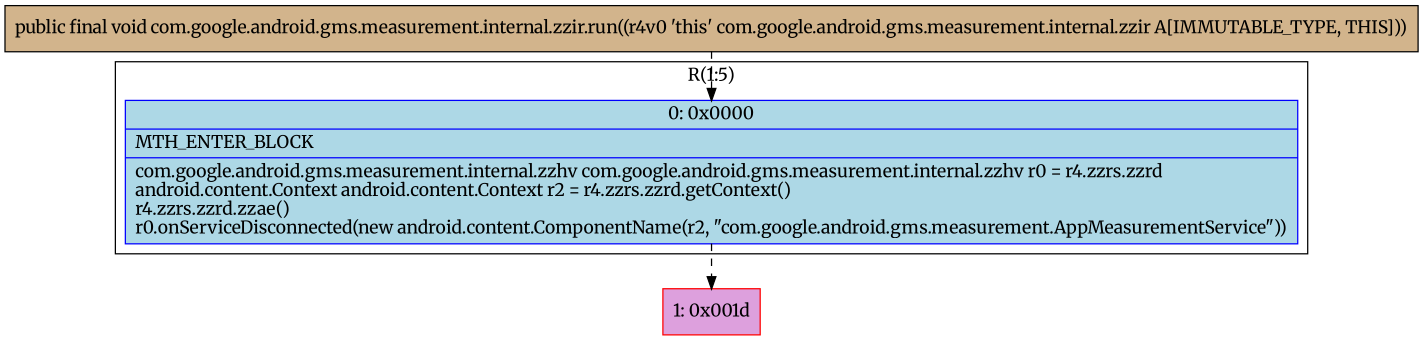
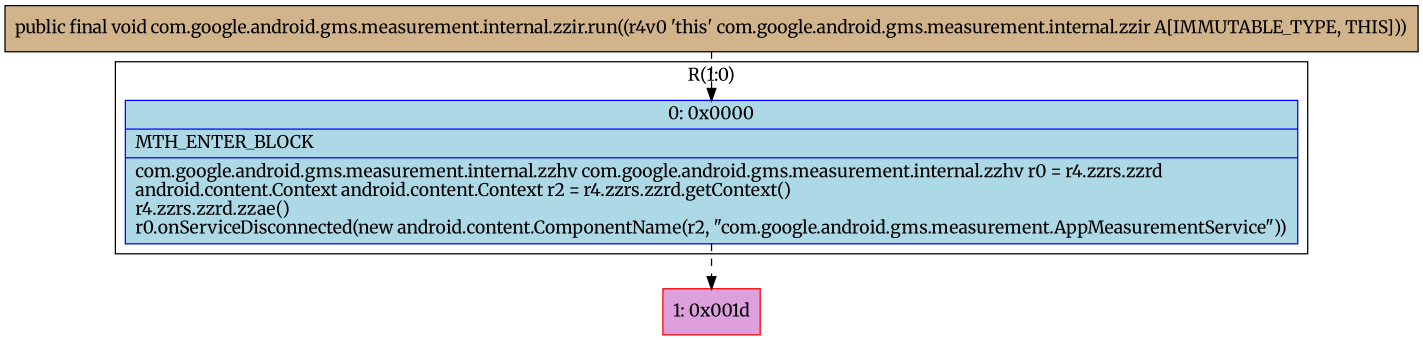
cluster "R(1:5)": label "R(1:5)" -> "R(1:0)"
